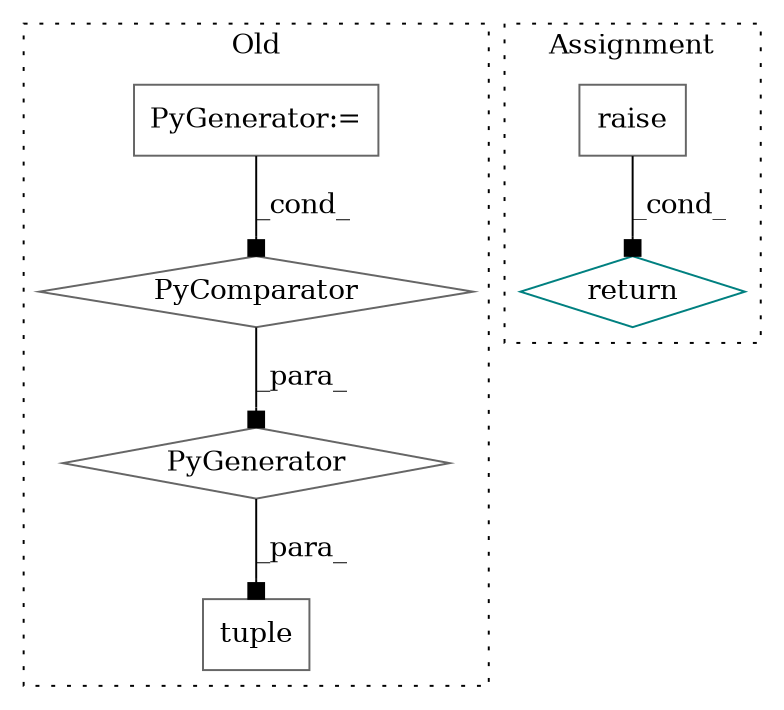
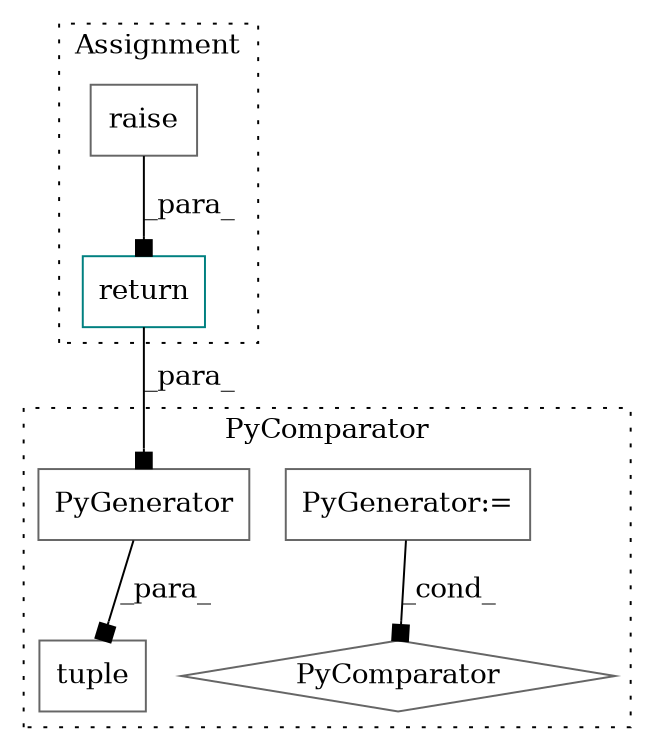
cluster "Old": label "Old" -> "PyComparator"
edge "raise" -> "return": label "_cond_" -> "_para_"
node "return": shape diamond -> box
edge "PyComparator" -> "PyGenerator": now "return" -> "PyGenerator"
node "PyGenerator": shape diamond -> box
